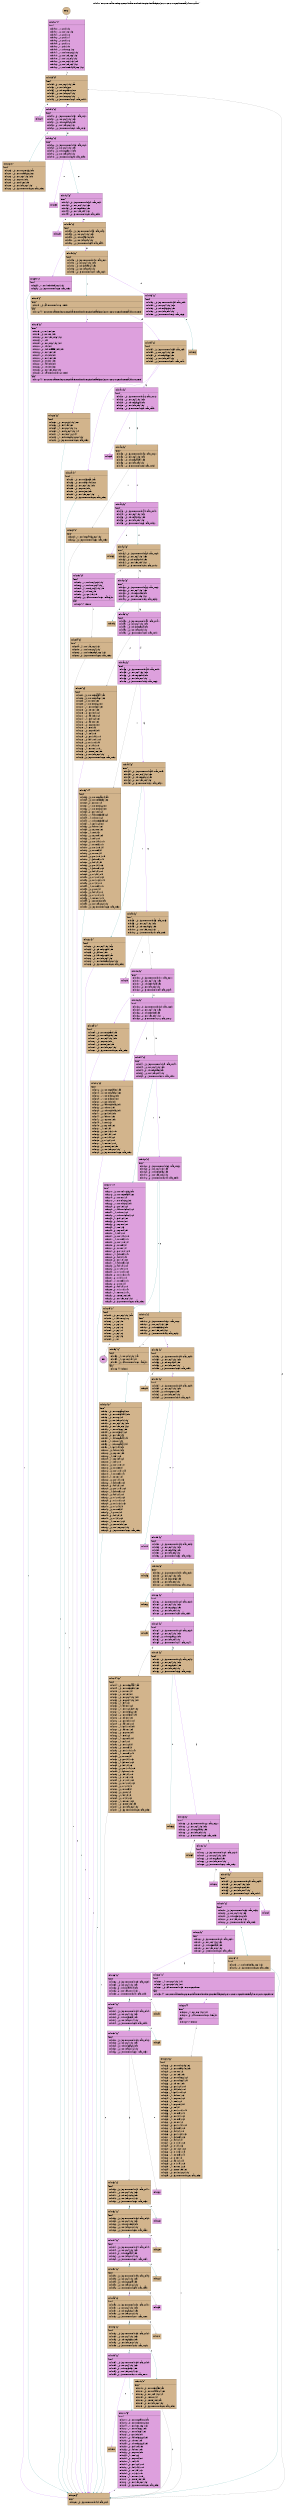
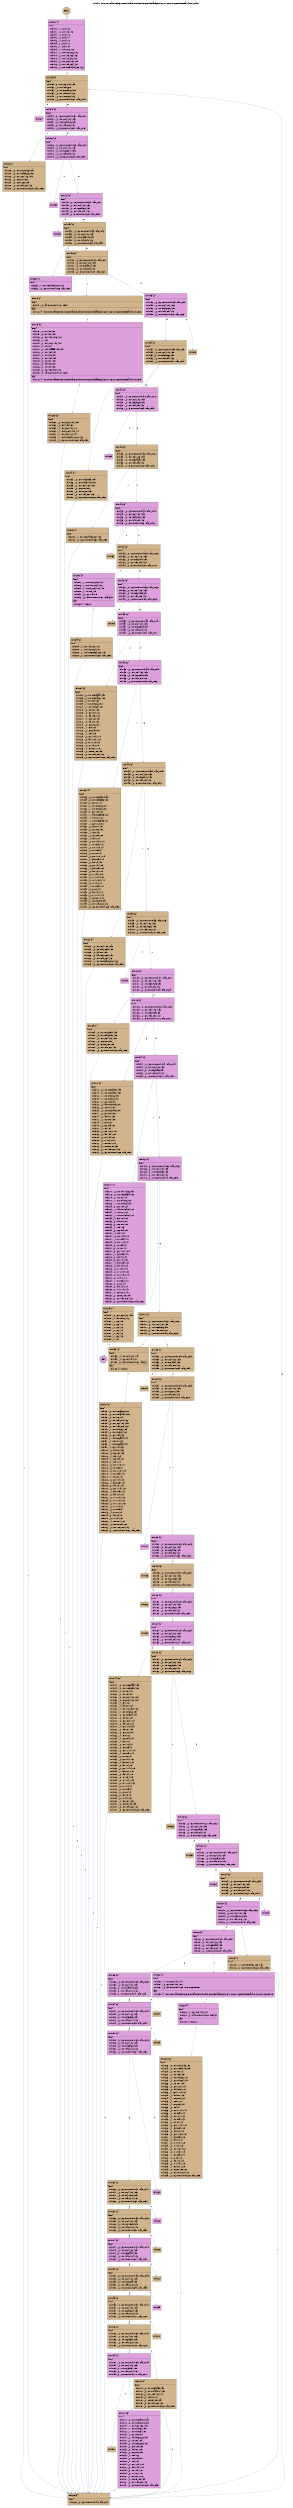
edge "0x4021f7 [5]" -> "0x4019f4 [28]": now "0x4019d8 [28]" -> "0x4019f4 [28]"
